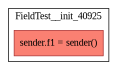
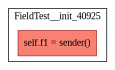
node "sender.f1 = sender()": label "sender.f1 = sender()" -> "self.f1 = sender()"
